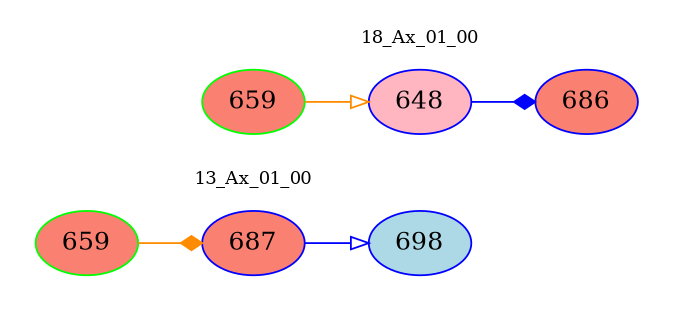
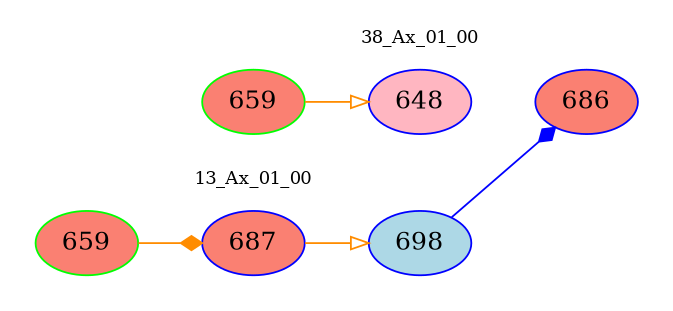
cluster "18_Ax_01_00": label "18_Ax_01_00" -> "38_Ax_01_00"
edge "648" -> "686": now "698" -> "686"
edge "687" -> "698": color blue -> darkorange
